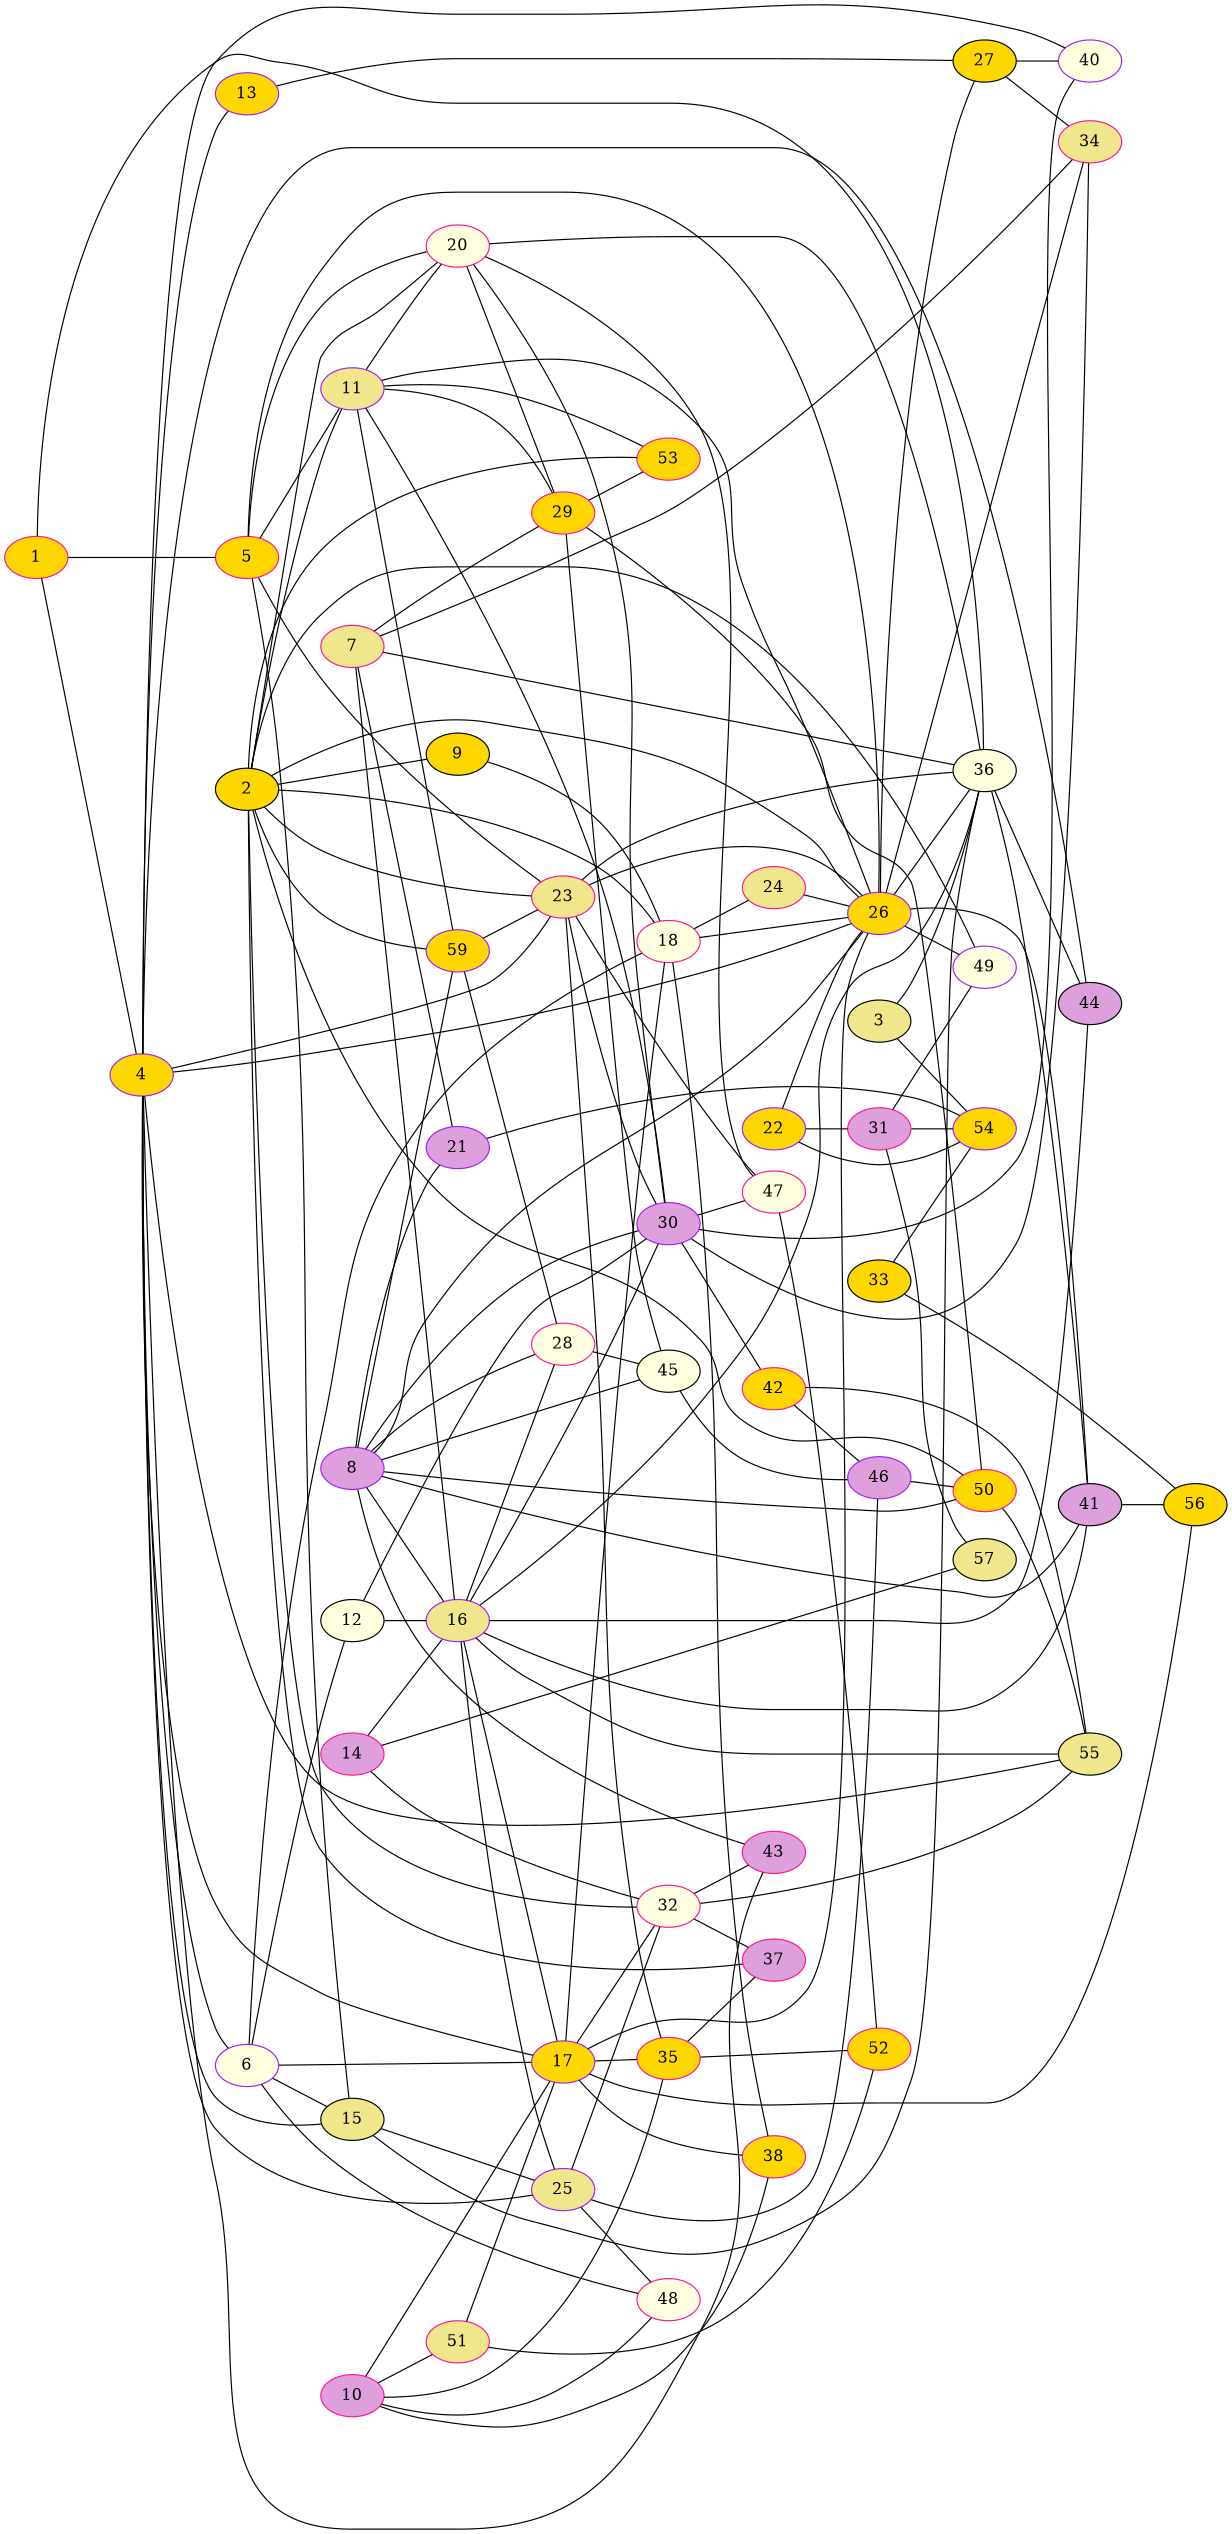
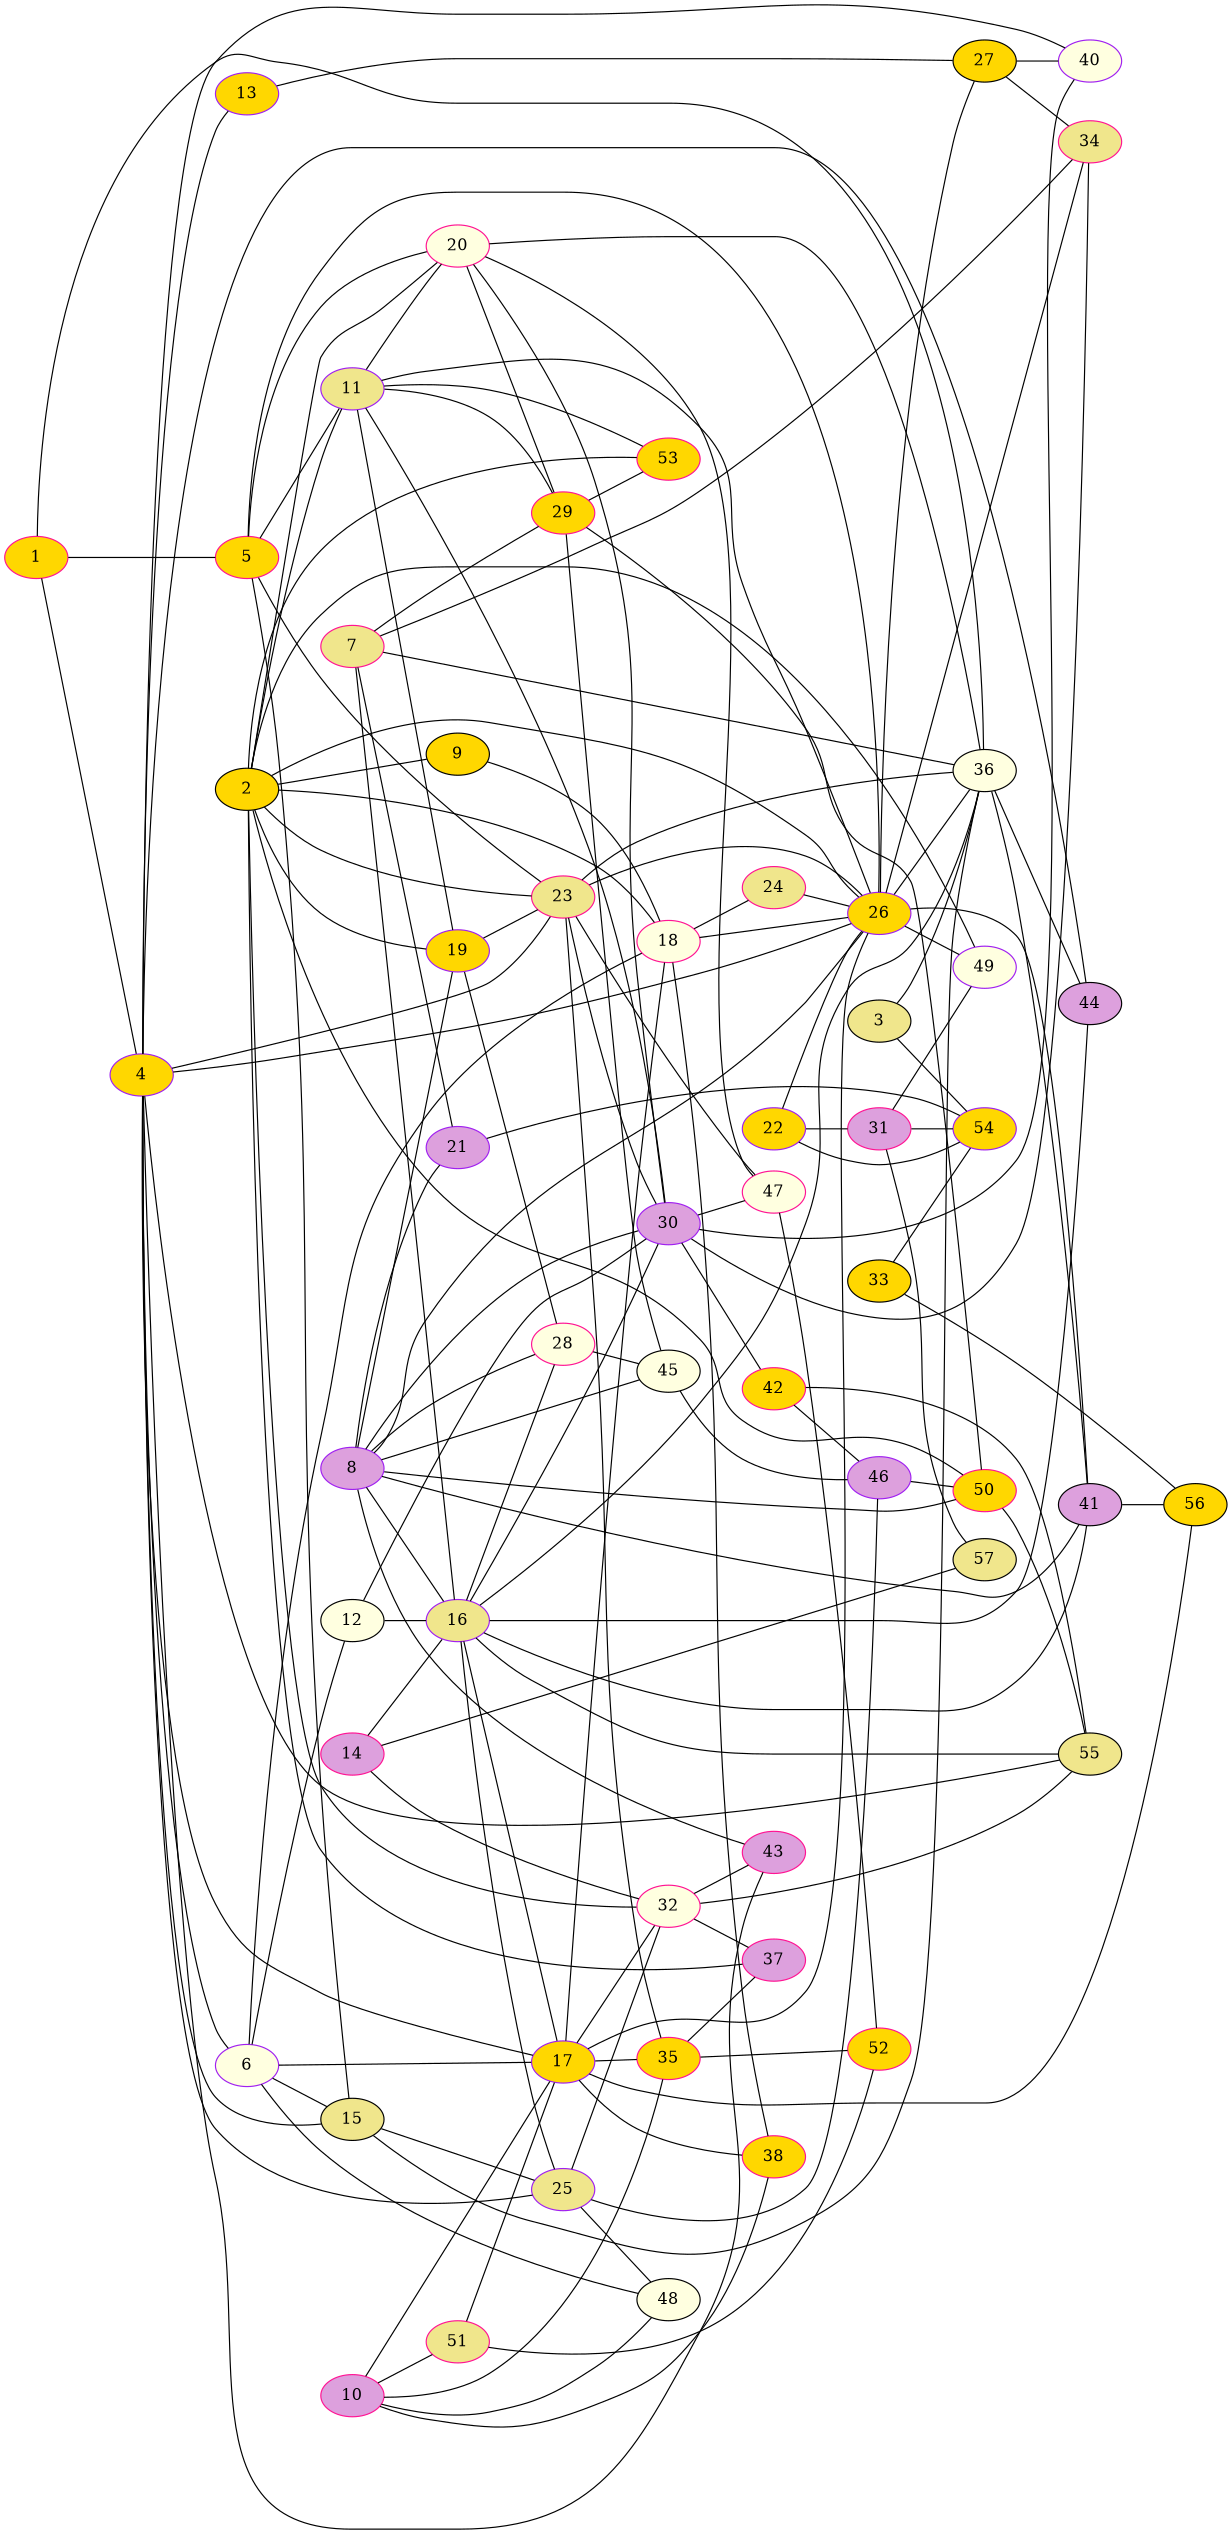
node "59": label "59" -> "19"
node "48": color deeppink -> black
